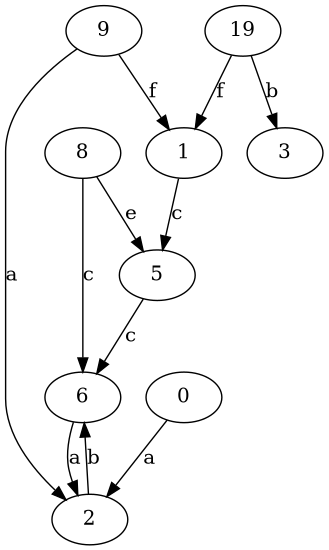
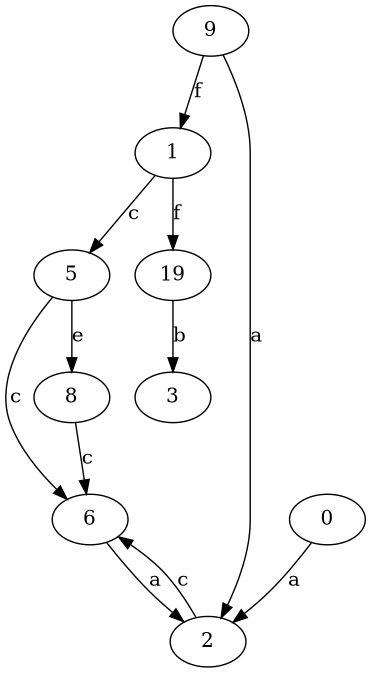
edge "19" -> "1": reversed
edge "8" -> "5": reversed
edge "2" -> "6": label "b" -> "c"
